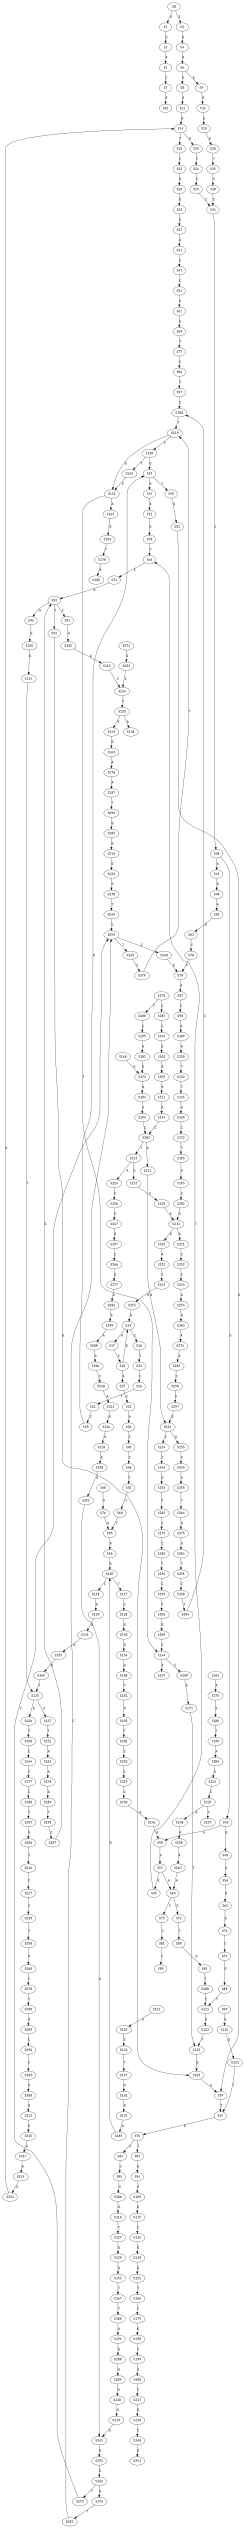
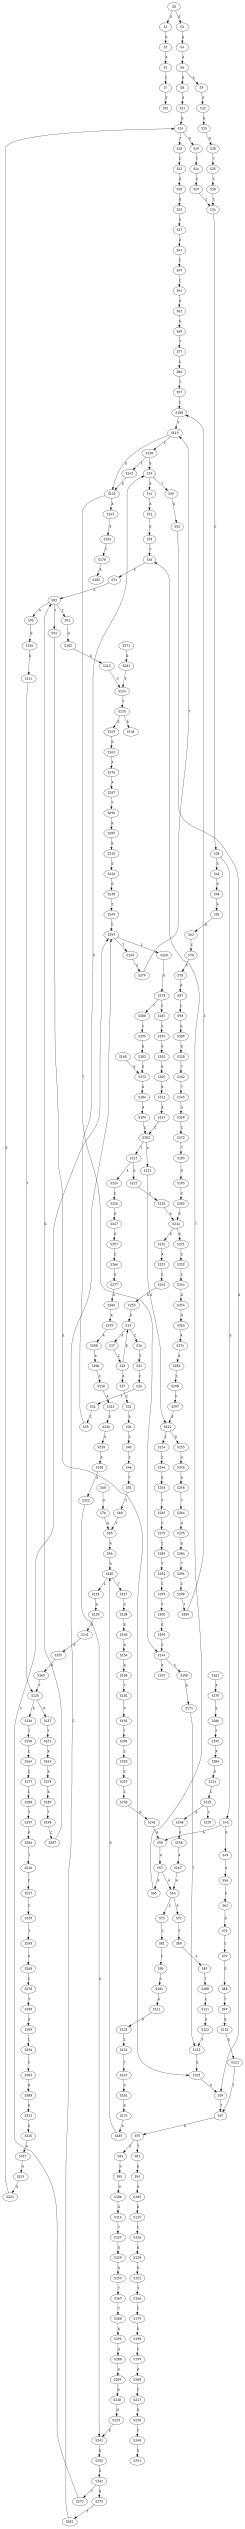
edge "S268" -> "S78": now "S268" -> "S278"
node "S101": added
edge "S88" -> "S111": now "S88" -> "S99"
